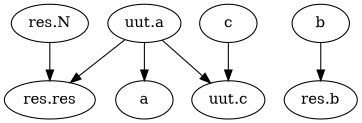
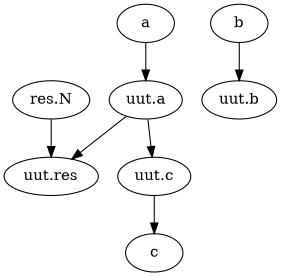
edge "uut.a" -> "a": reversed
edge "c" -> "uut.c": reversed
node "res.res": label "res.res" -> "uut.res"
node "res.b": label "res.b" -> "uut.b"
